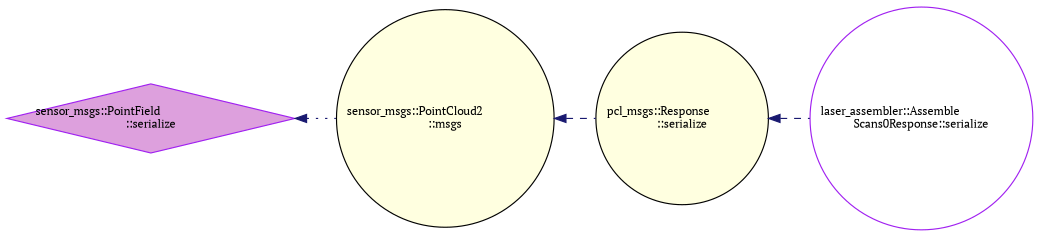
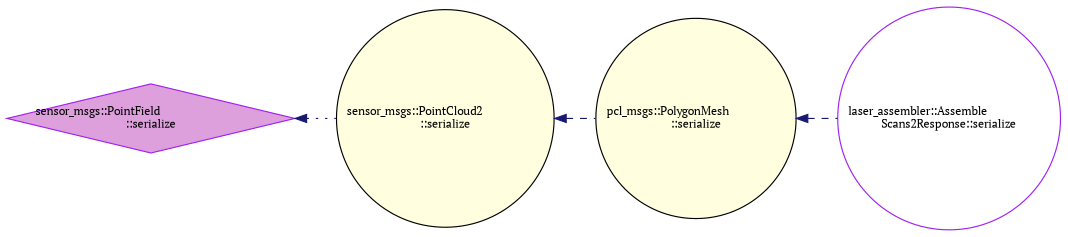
node "sensor_msgs::PointCloud2 ::msgs": label "sensor_msgs::PointCloud2 ::msgs" -> "sensor_msgs::PointCloud2 ::serialize"
node "pcl_msgs::Response ::serialize": label "pcl_msgs::Response ::serialize" -> "pcl_msgs::PolygonMesh ::serialize"
node "laser_assembler::Assemble Scans0Response::serialize": label "laser_assembler::Assemble Scans0Response::serialize" -> "laser_assembler::Assemble Scans2Response::serialize"
